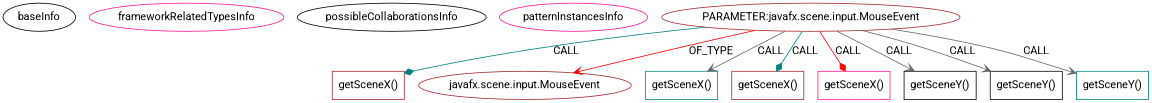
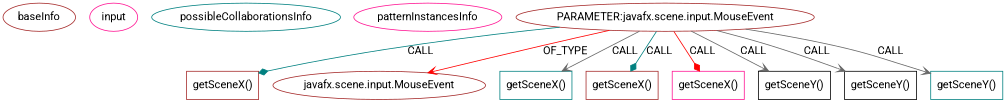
node "baseInfo": color black -> brown
node "frameworkRelatedTypesInfo": label "frameworkRelatedTypesInfo" -> "input"
node "possibleCollaborationsInfo": color black -> teal
